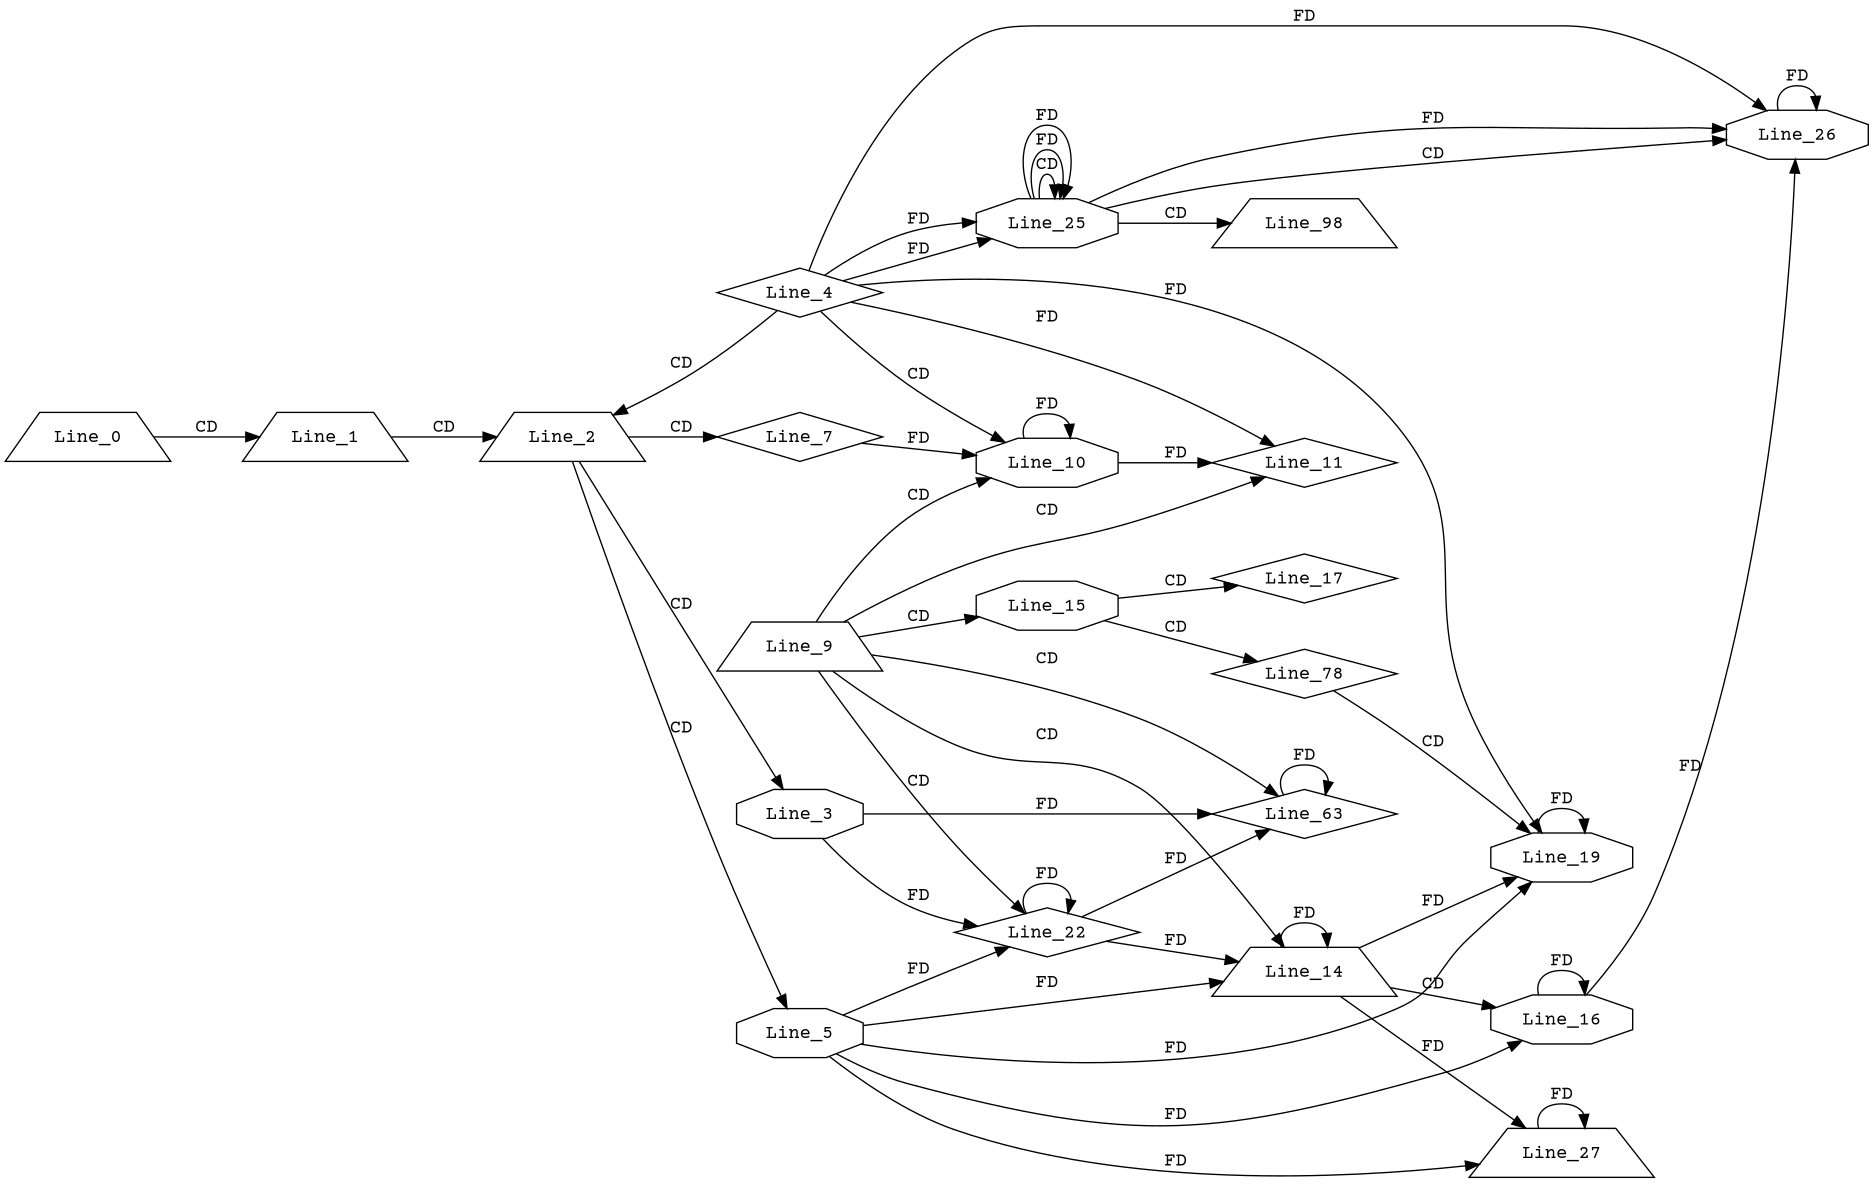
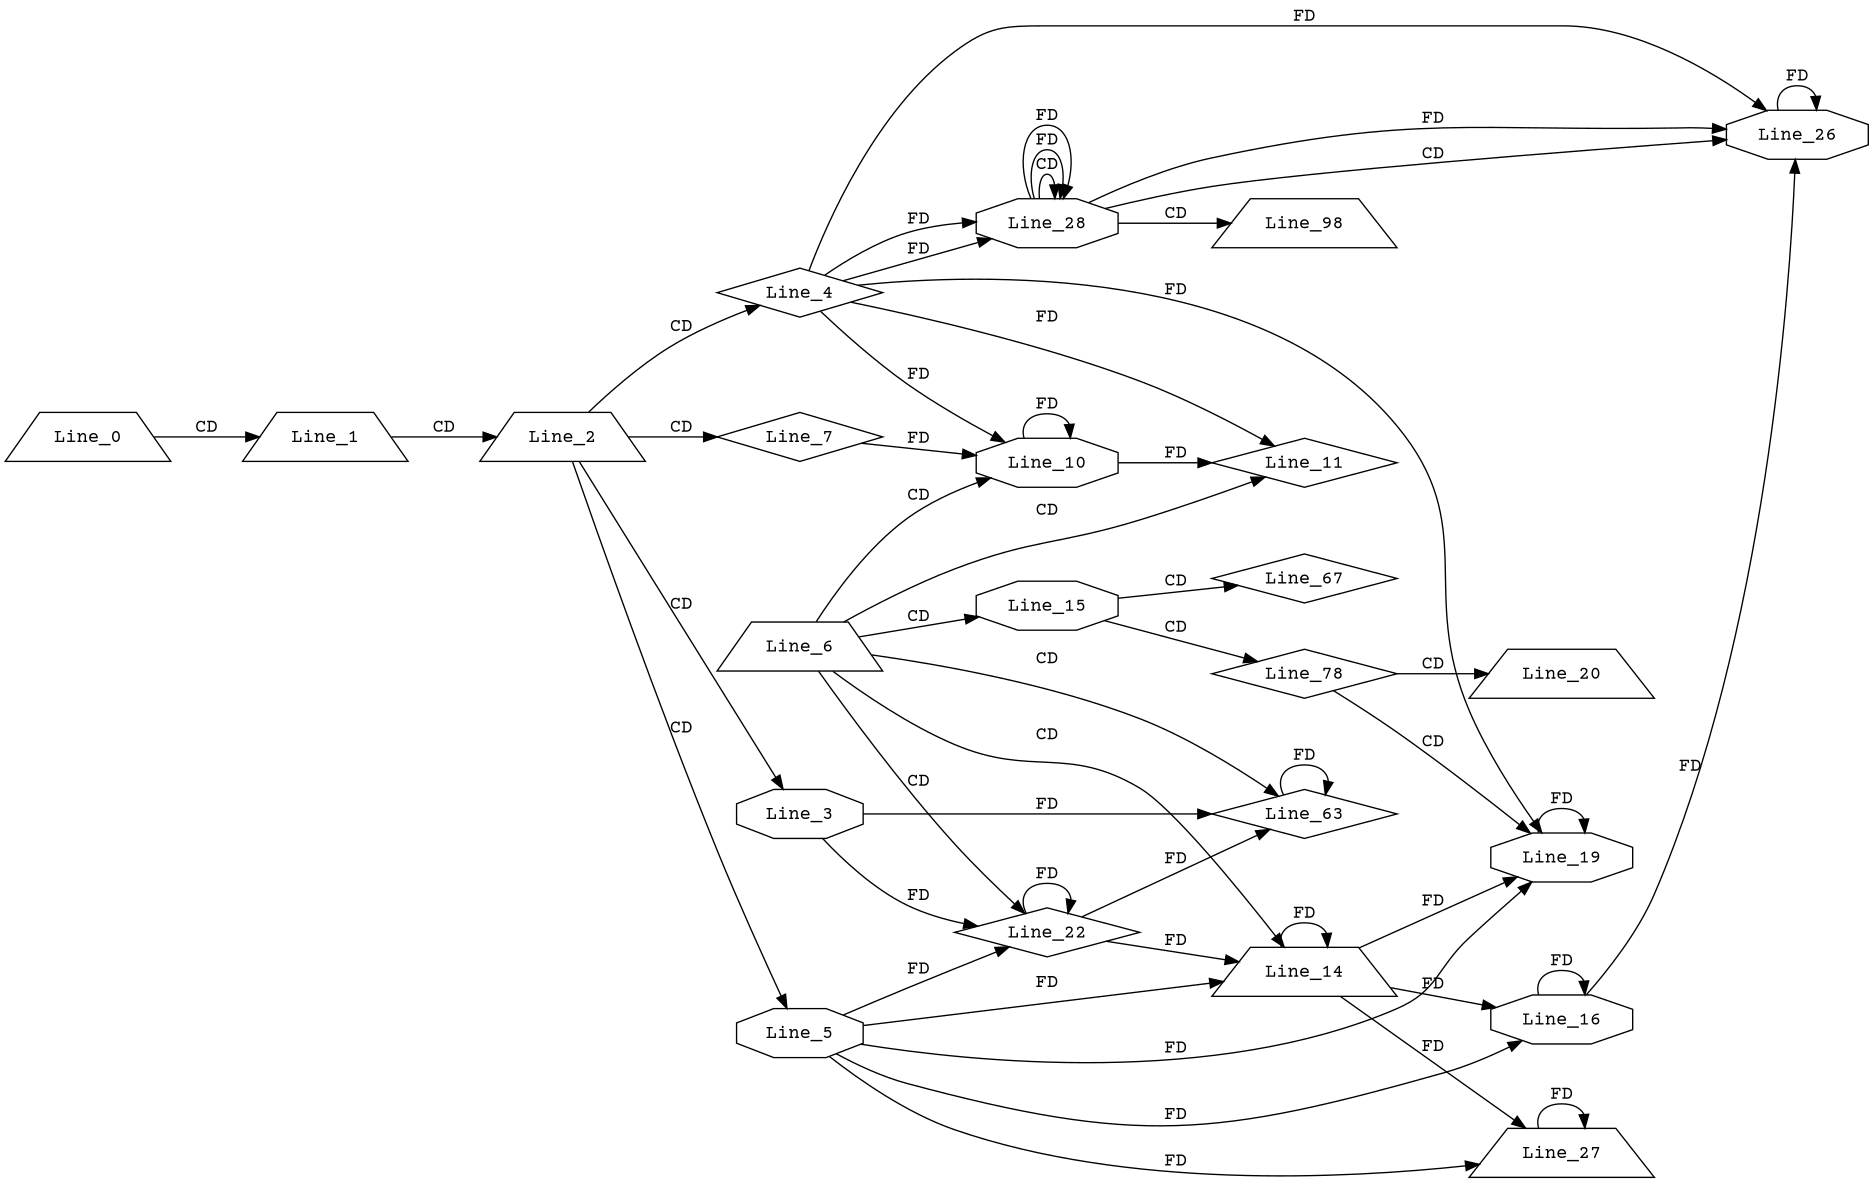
node "Line_25": label "Line_25" -> "Line_28"
edge "Line_4" -> "Line_2": reversed
edge "Line_4" -> "Line_10": label "CD" -> "FD"
node "Line_17": label "Line_17" -> "Line_67"
node "Line_9": label "Line_9" -> "Line_6"
node "Line_20": added
edge "Line_14" -> "Line_16": label "CD" -> "FD"
